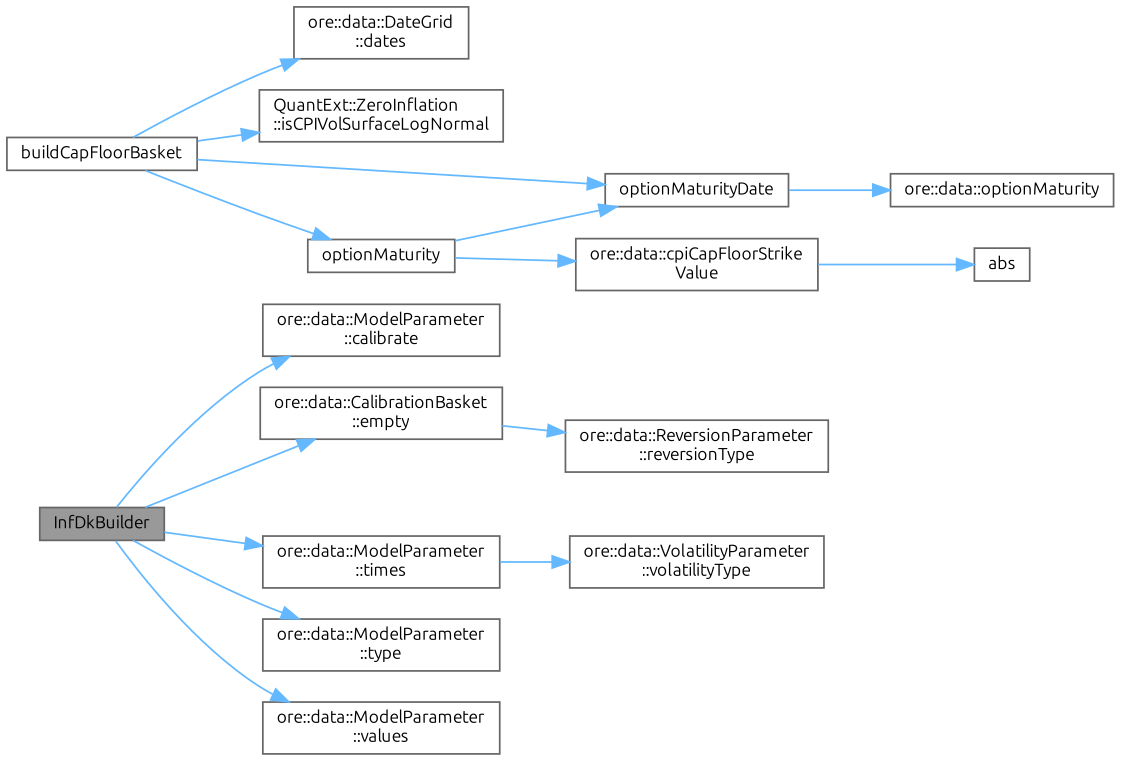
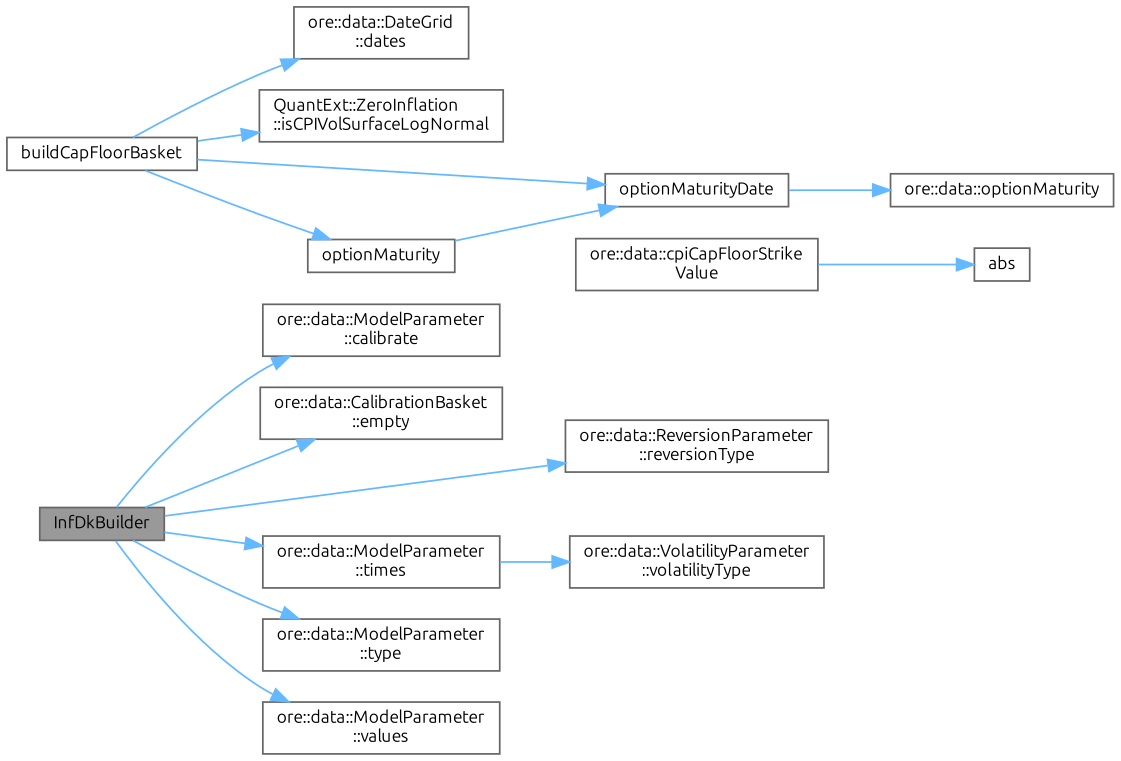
edge "optionMaturity" -> "ore::data::cpiCapFloorStrike Value": removed
edge "ore::data::CalibrationBasket ::empty" -> "ore::data::ReversionParameter ::reversionType": now "InfDkBuilder" -> "ore::data::ReversionParameter ::reversionType"
